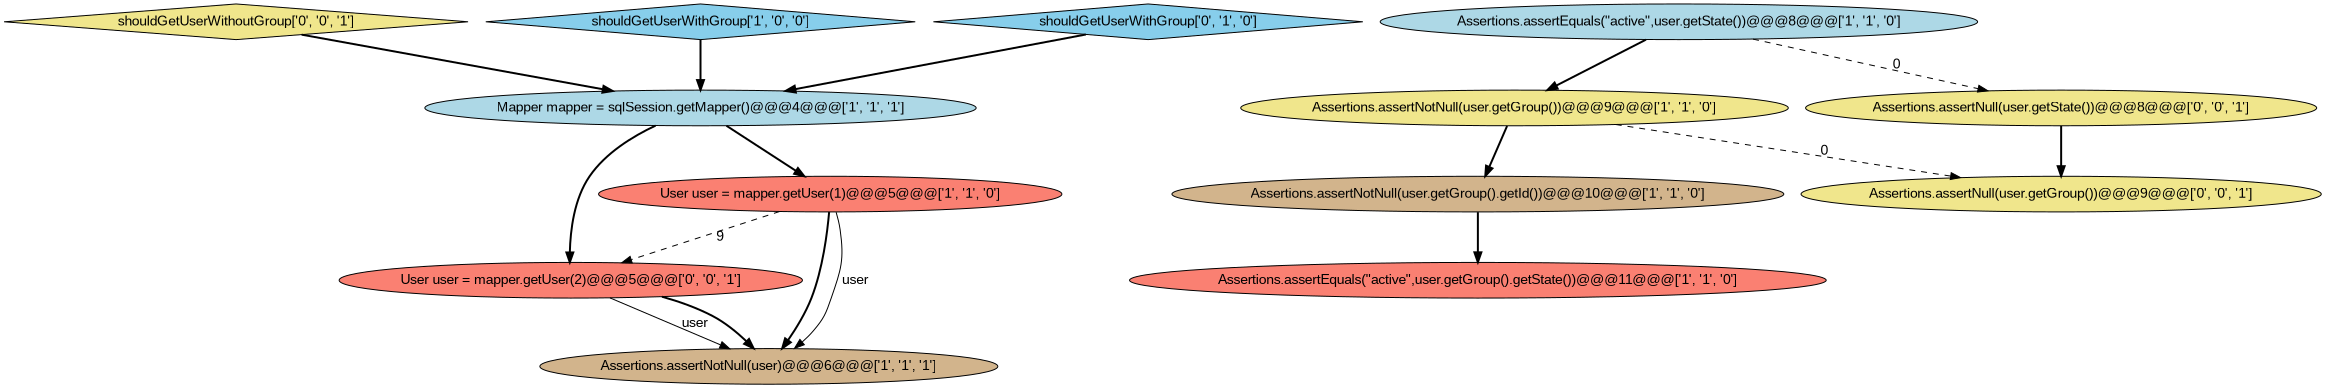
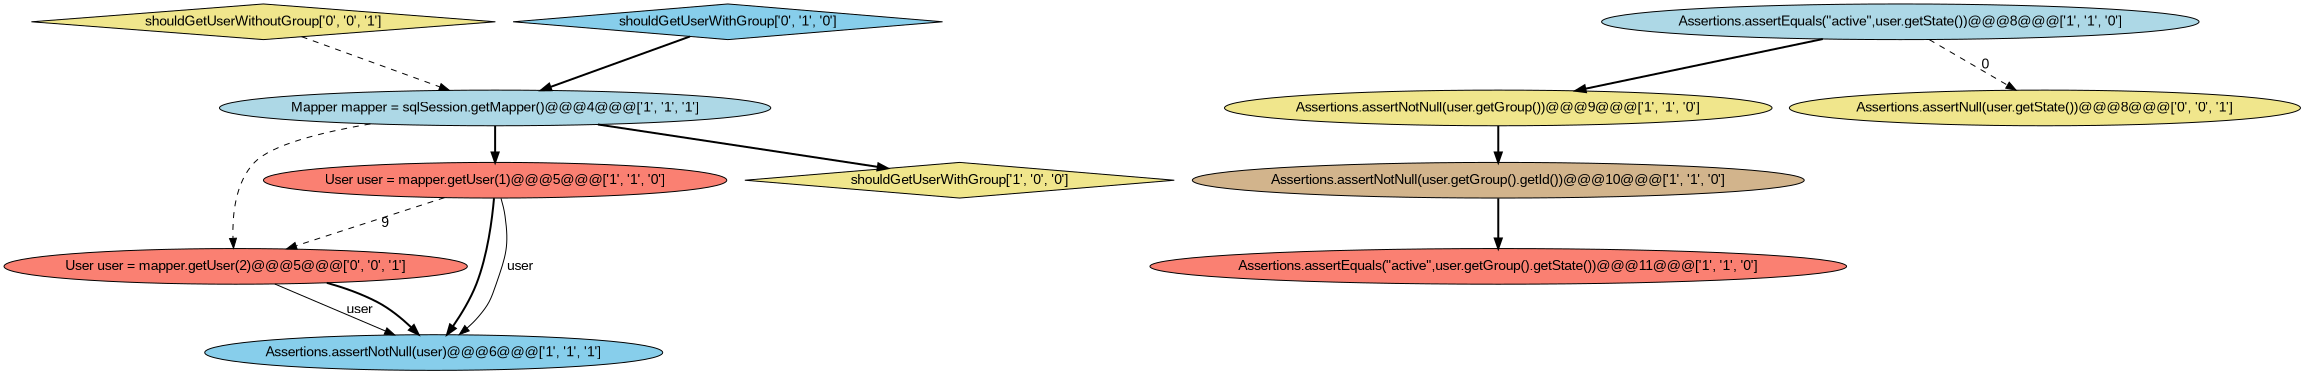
node "shouldGetUserWithGroup['1', '0', '0']": fillcolor skyblue -> khaki
edge "shouldGetUserWithGroup['1', '0', '0']" -> "Mapper mapper = sqlSession.getMapper()@@@4@@@['1', '1', '1']": reversed
edge "shouldGetUserWithoutGroup['0', '0', '1']" -> "Mapper mapper = sqlSession.getMapper()@@@4@@@['1', '1', '1']": style bold -> dashed
edge "Mapper mapper = sqlSession.getMapper()@@@4@@@['1', '1', '1']" -> "User user = mapper.getUser(2)@@@5@@@['0', '0', '1']": style bold -> dashed
node "Assertions.assertNull(user.getGroup())@@@9@@@['0', '0', '1']": removed
node "Assertions.assertNotNull(user)@@@6@@@['1', '1', '1']": fillcolor tan -> skyblue
